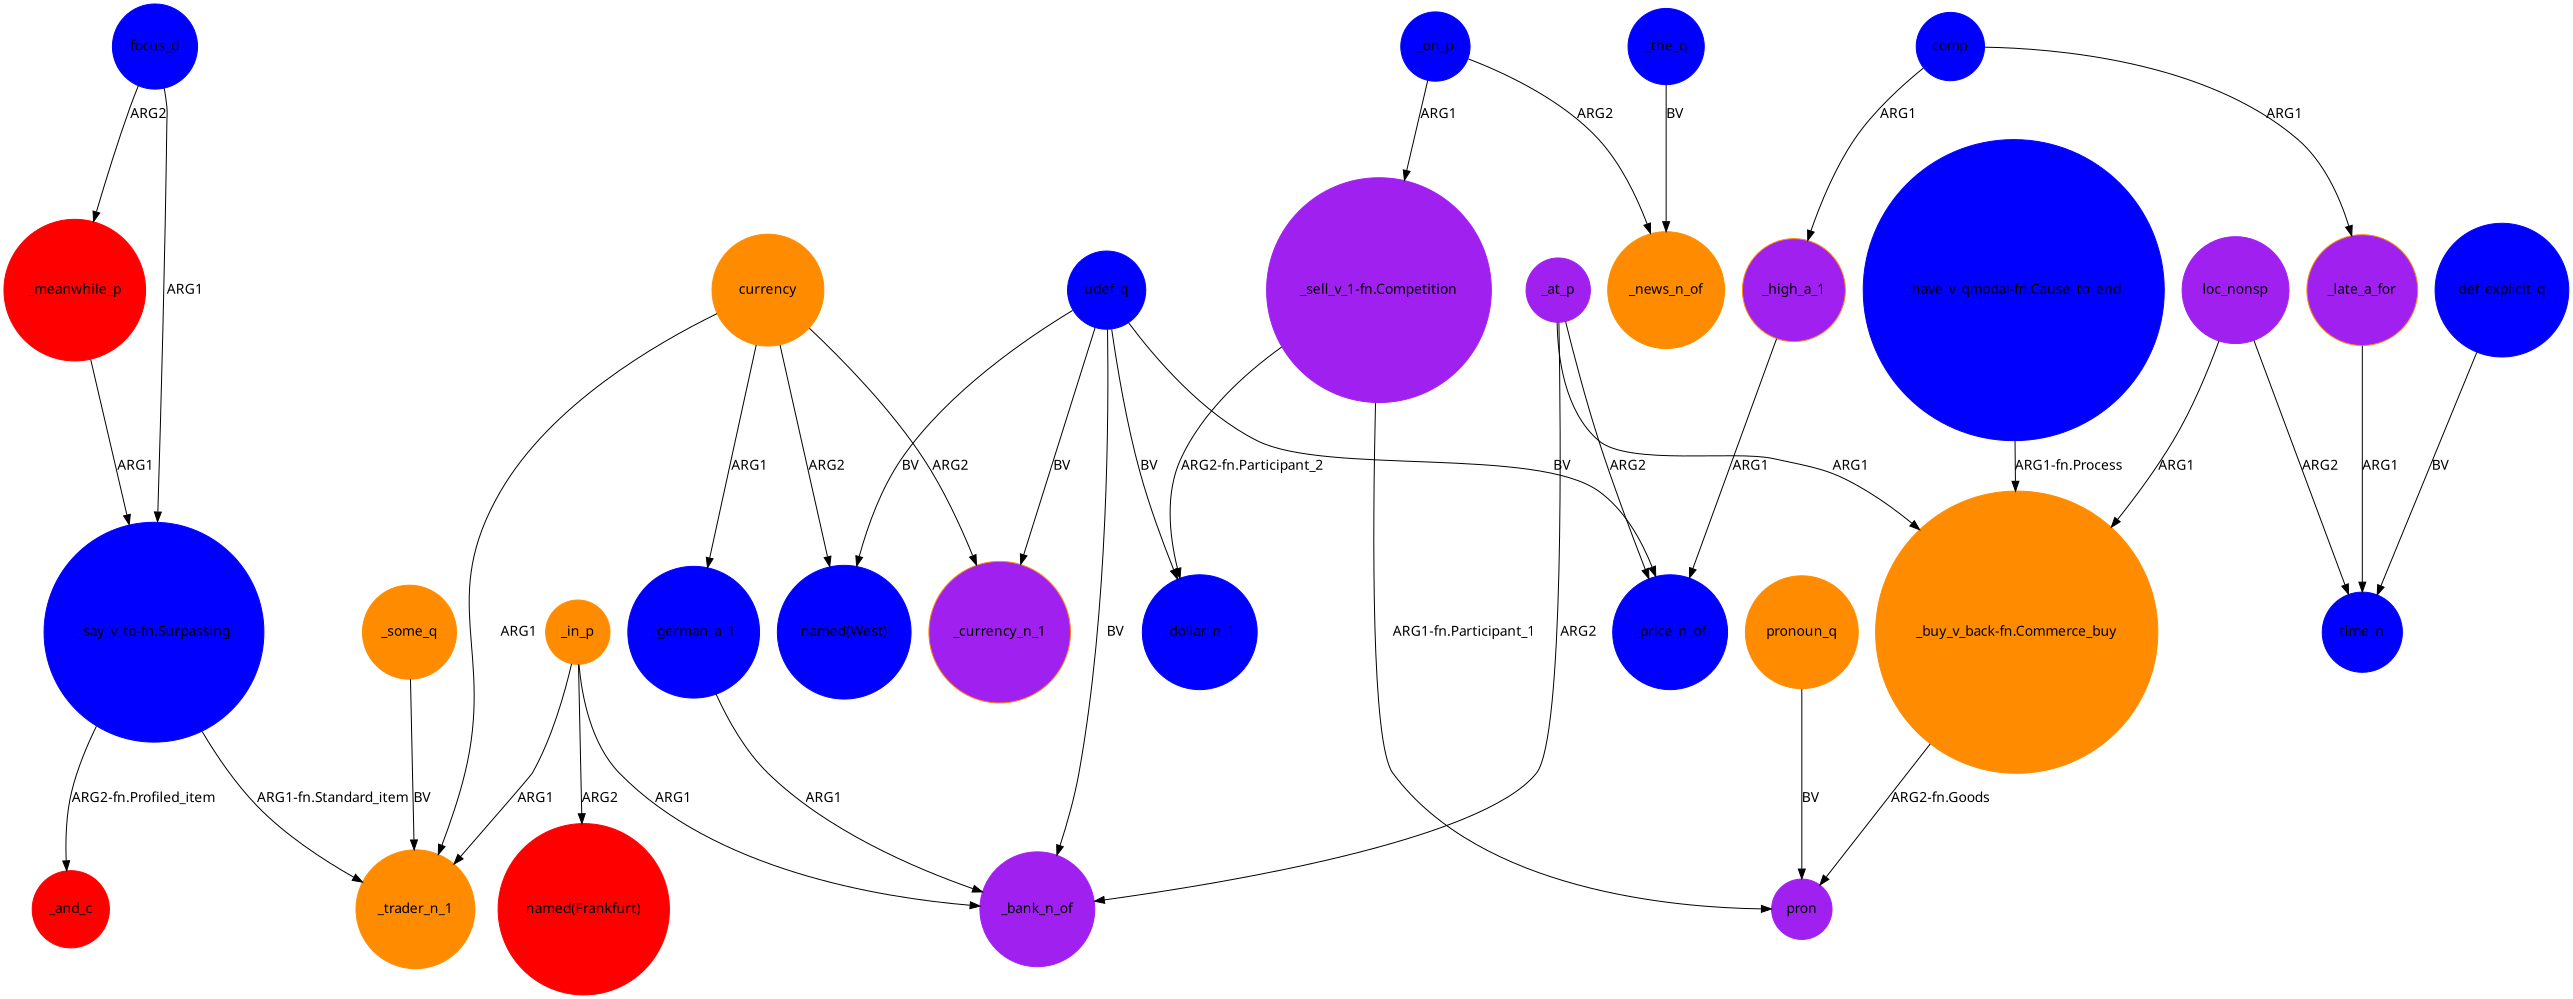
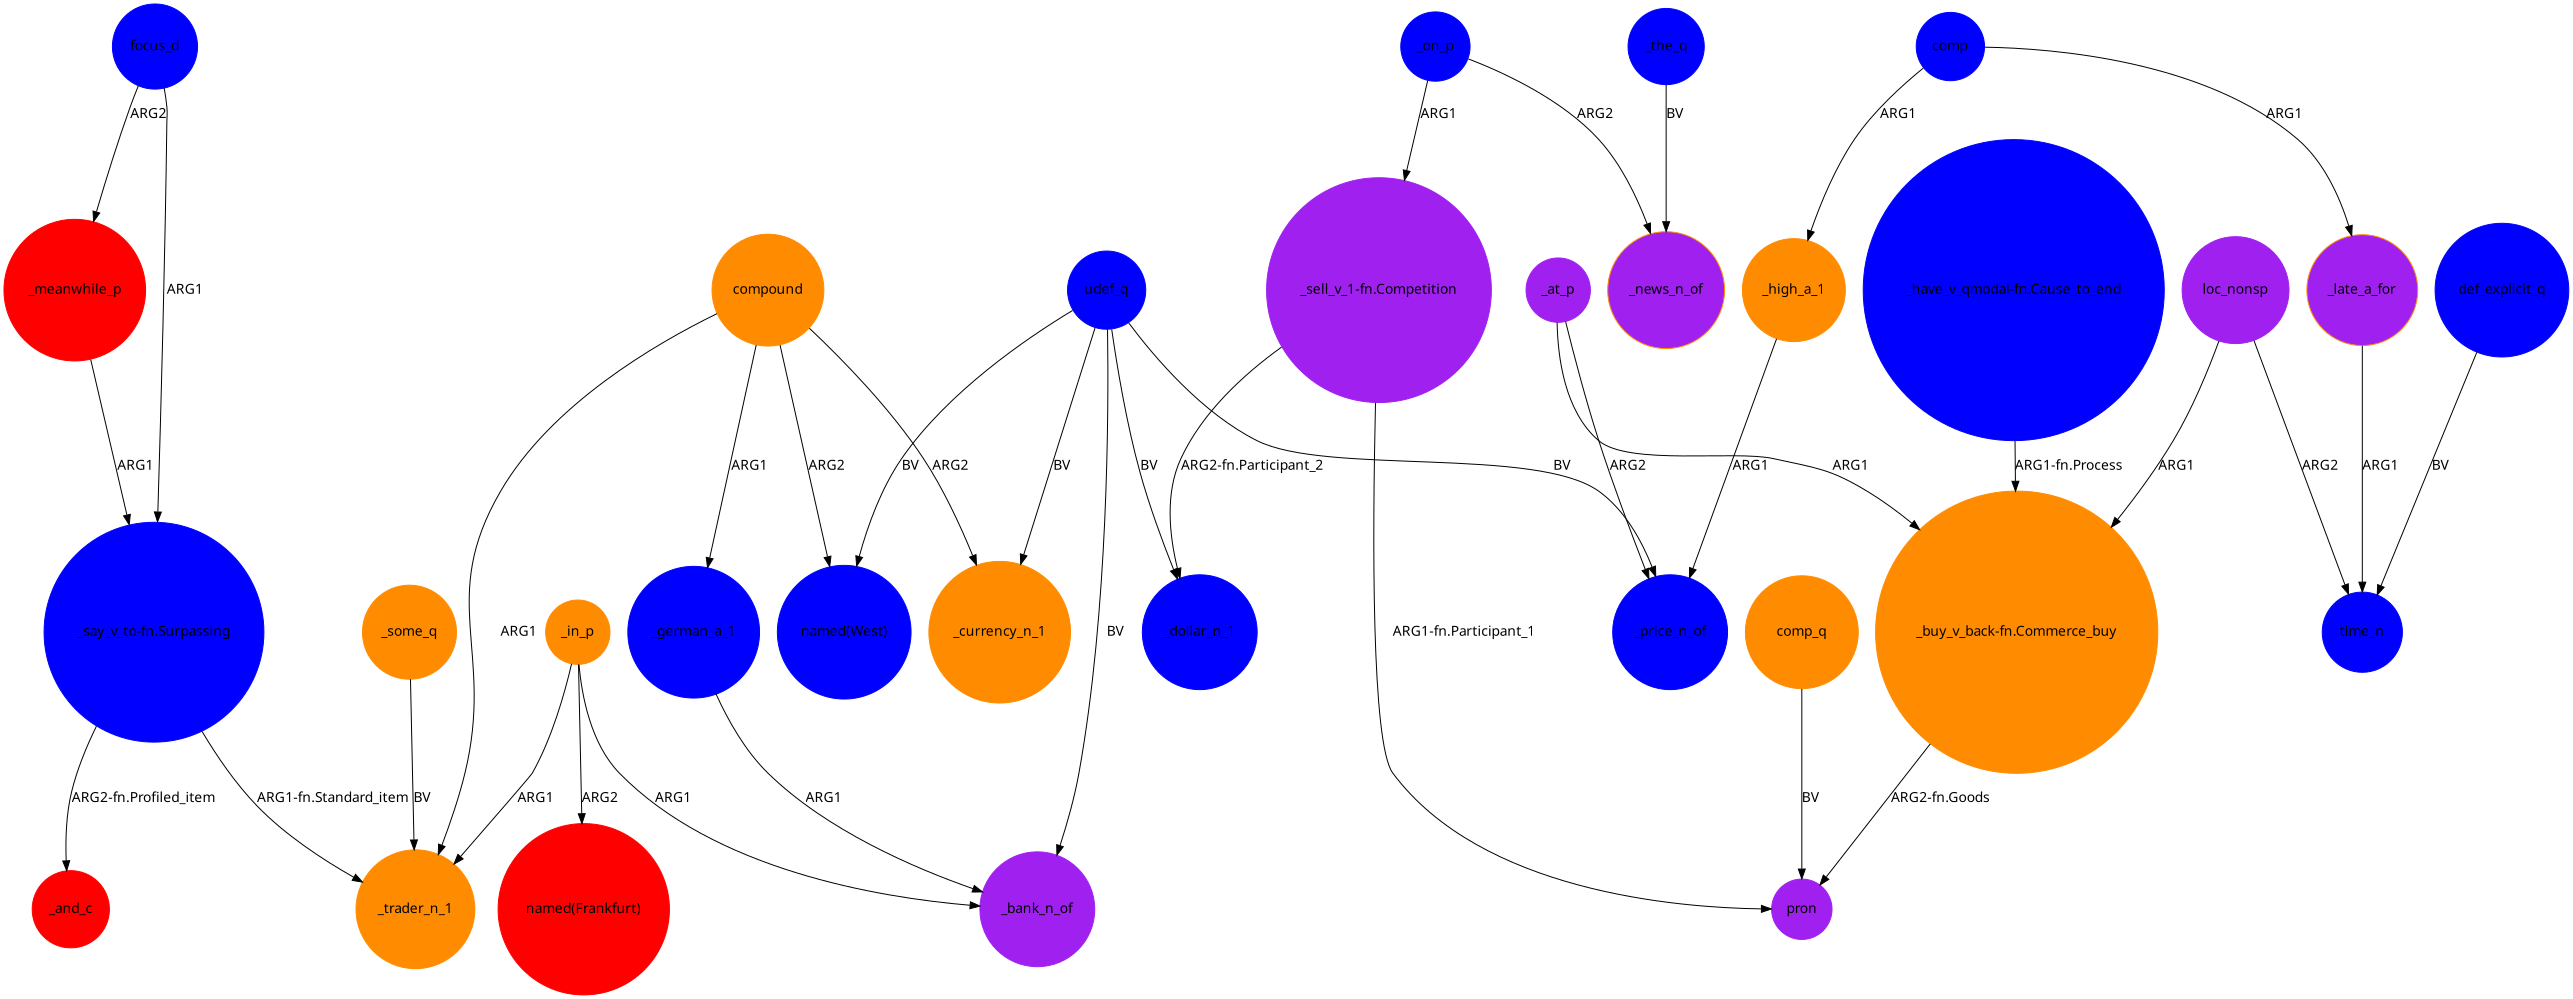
node "currency": label "currency" -> "compound"
node "_news_n_of": fillcolor darkorange -> purple
node "_high_a_1": fillcolor purple -> darkorange
node "_currency_n_1": fillcolor purple -> darkorange
node "pronoun_q": label "pronoun_q" -> "comp_q"
edge "_at_p" -> "_bank_n_of": removed, label "ARG2"
